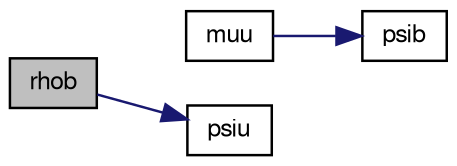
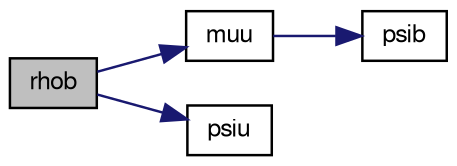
edge "rhob" -> "muu": added
